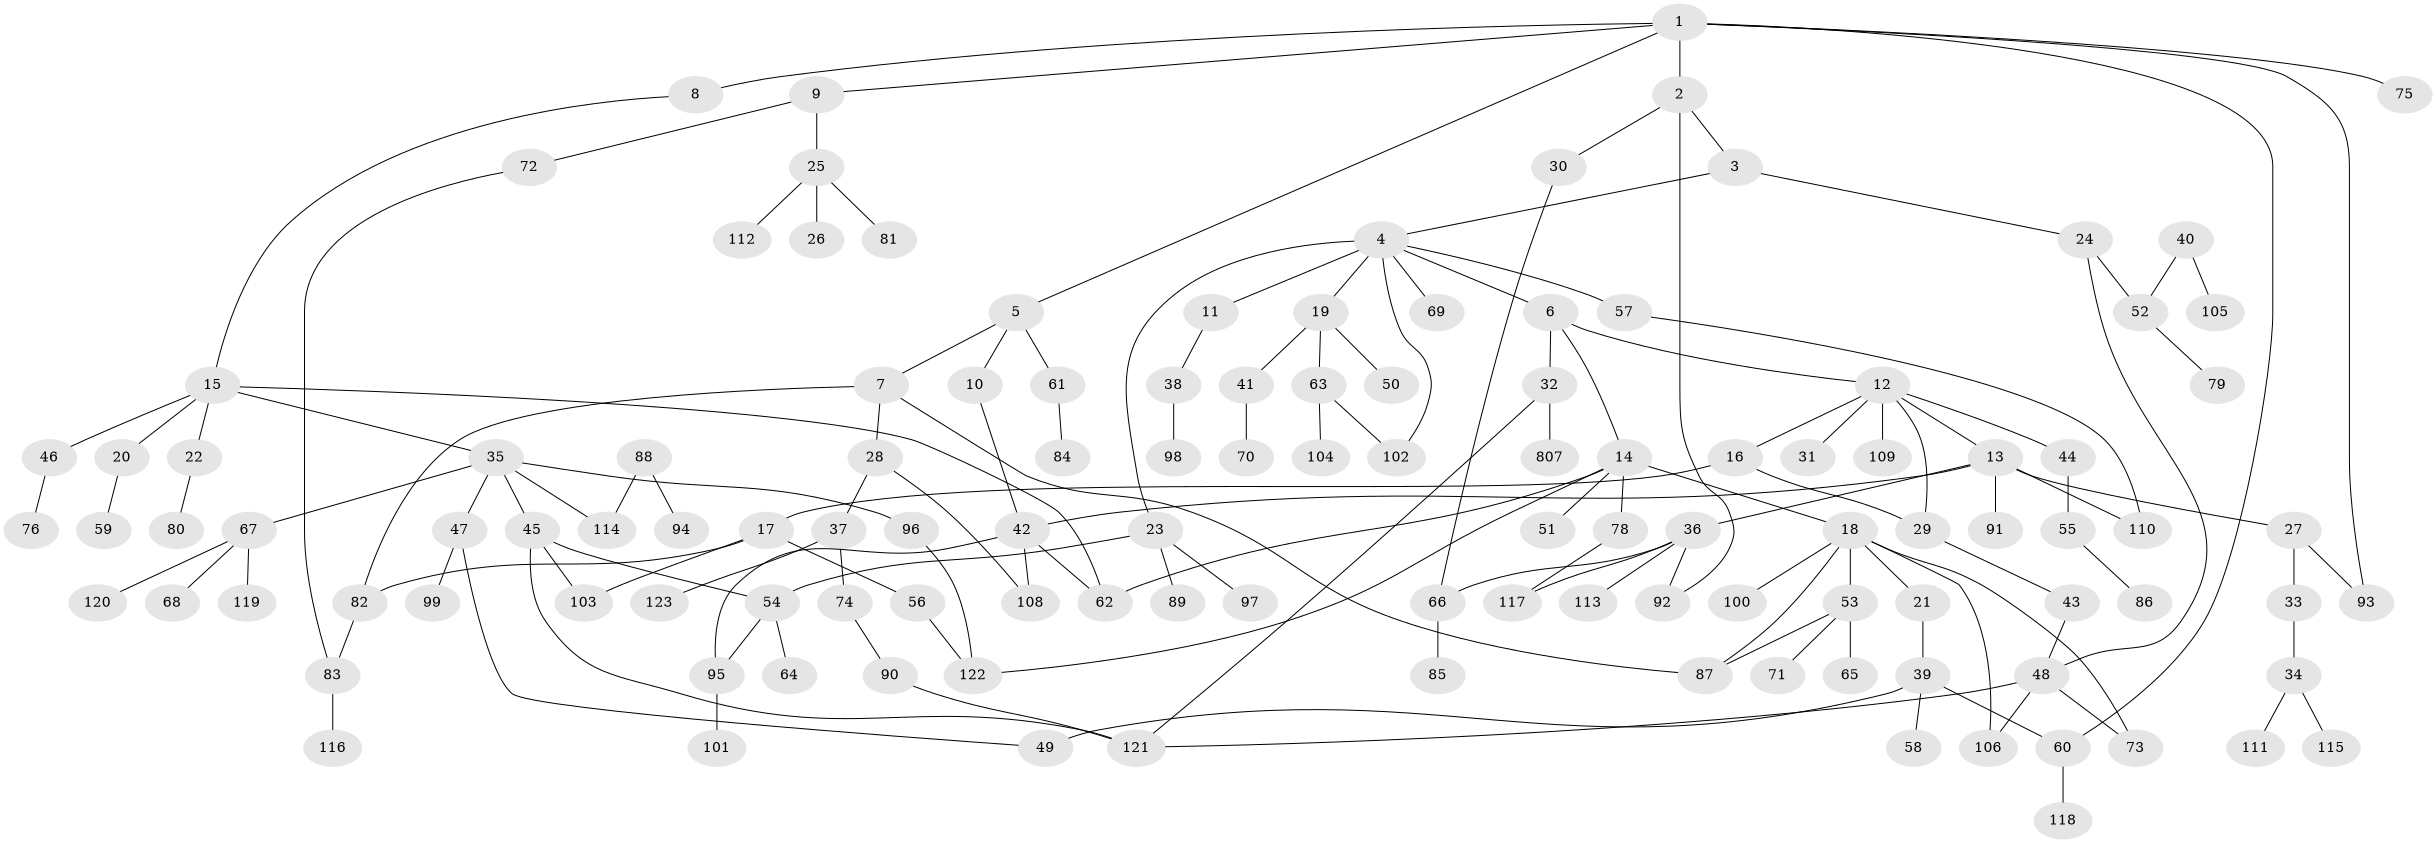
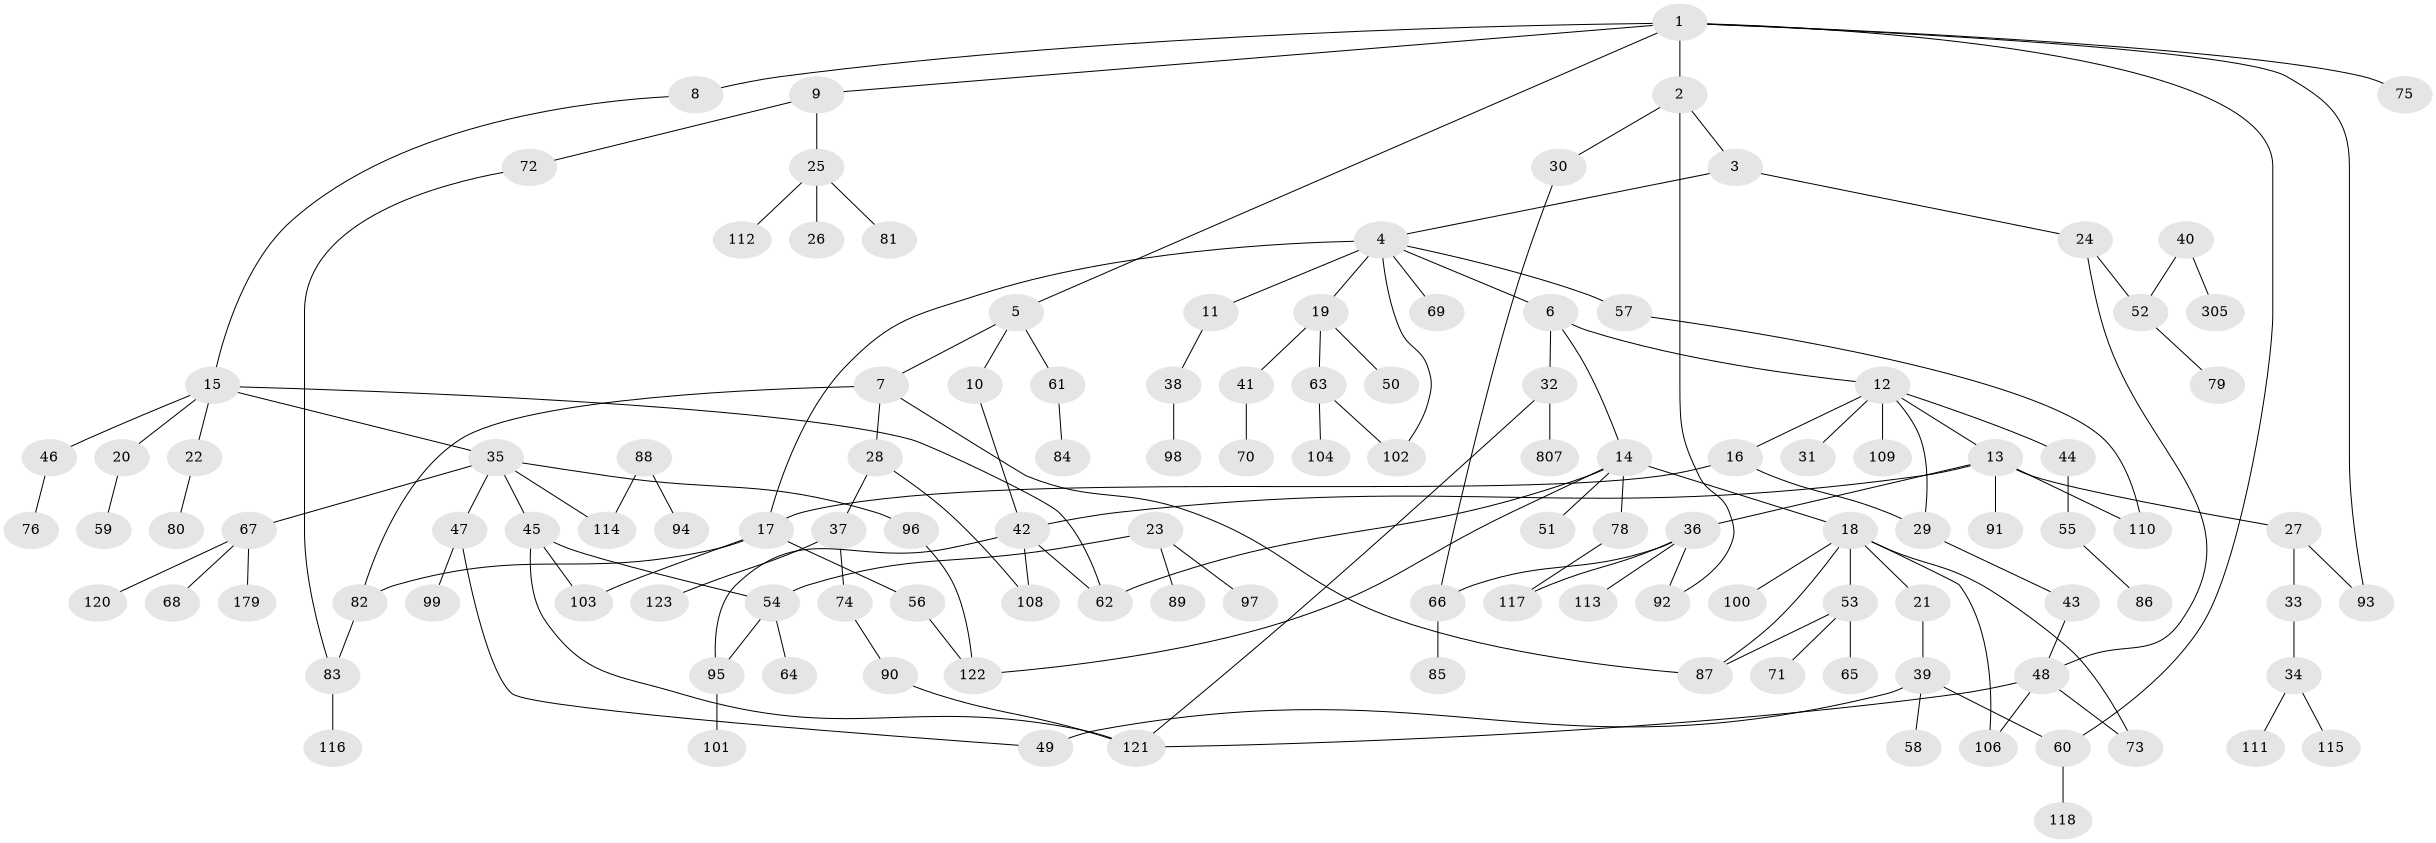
edge "4" -- "23": now "4" -- "17"
node "105": label "105" -> "305"
node "119": label "119" -> "179"
